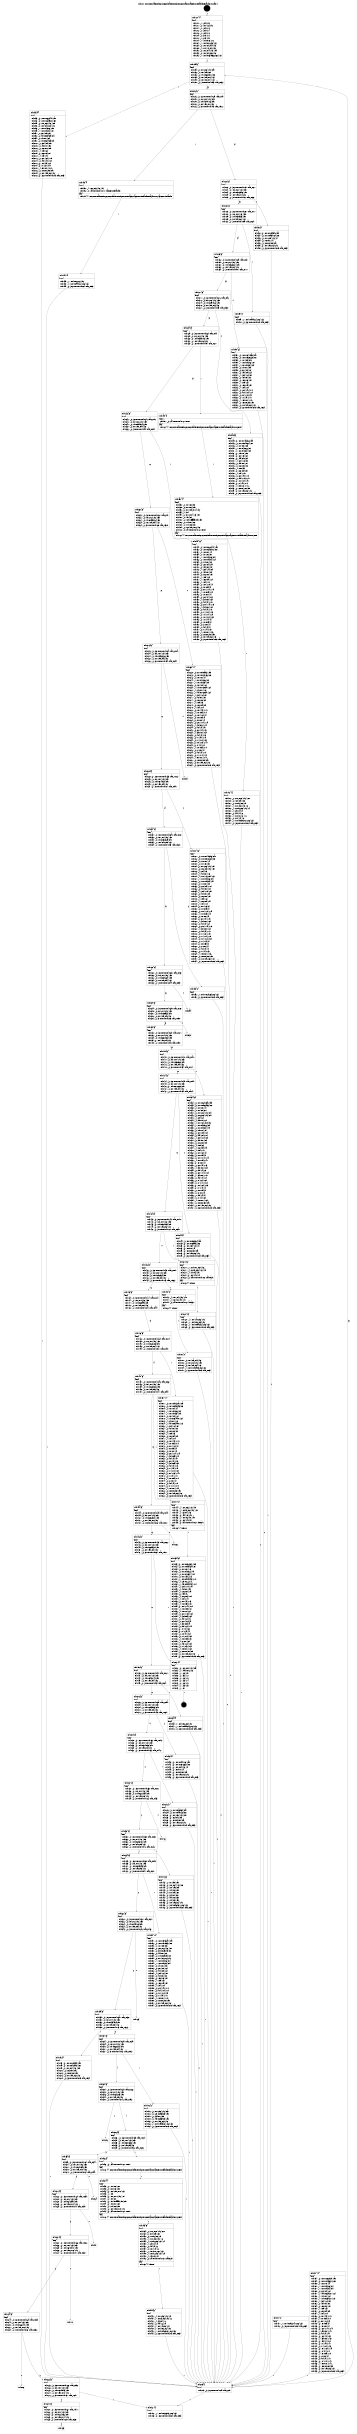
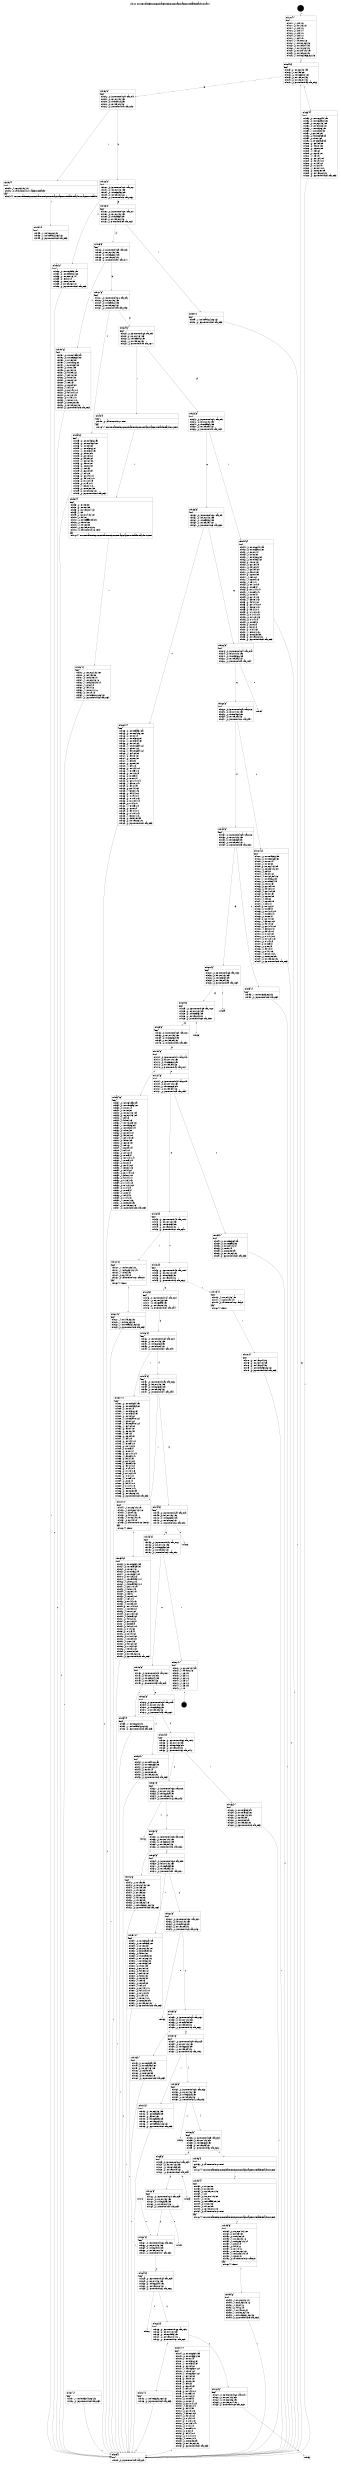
edge "0x401631 [25]" -> "0x4017c7": reversed
edge "0x4020cf [5]" -> "0x401b67 [12]": reversed
